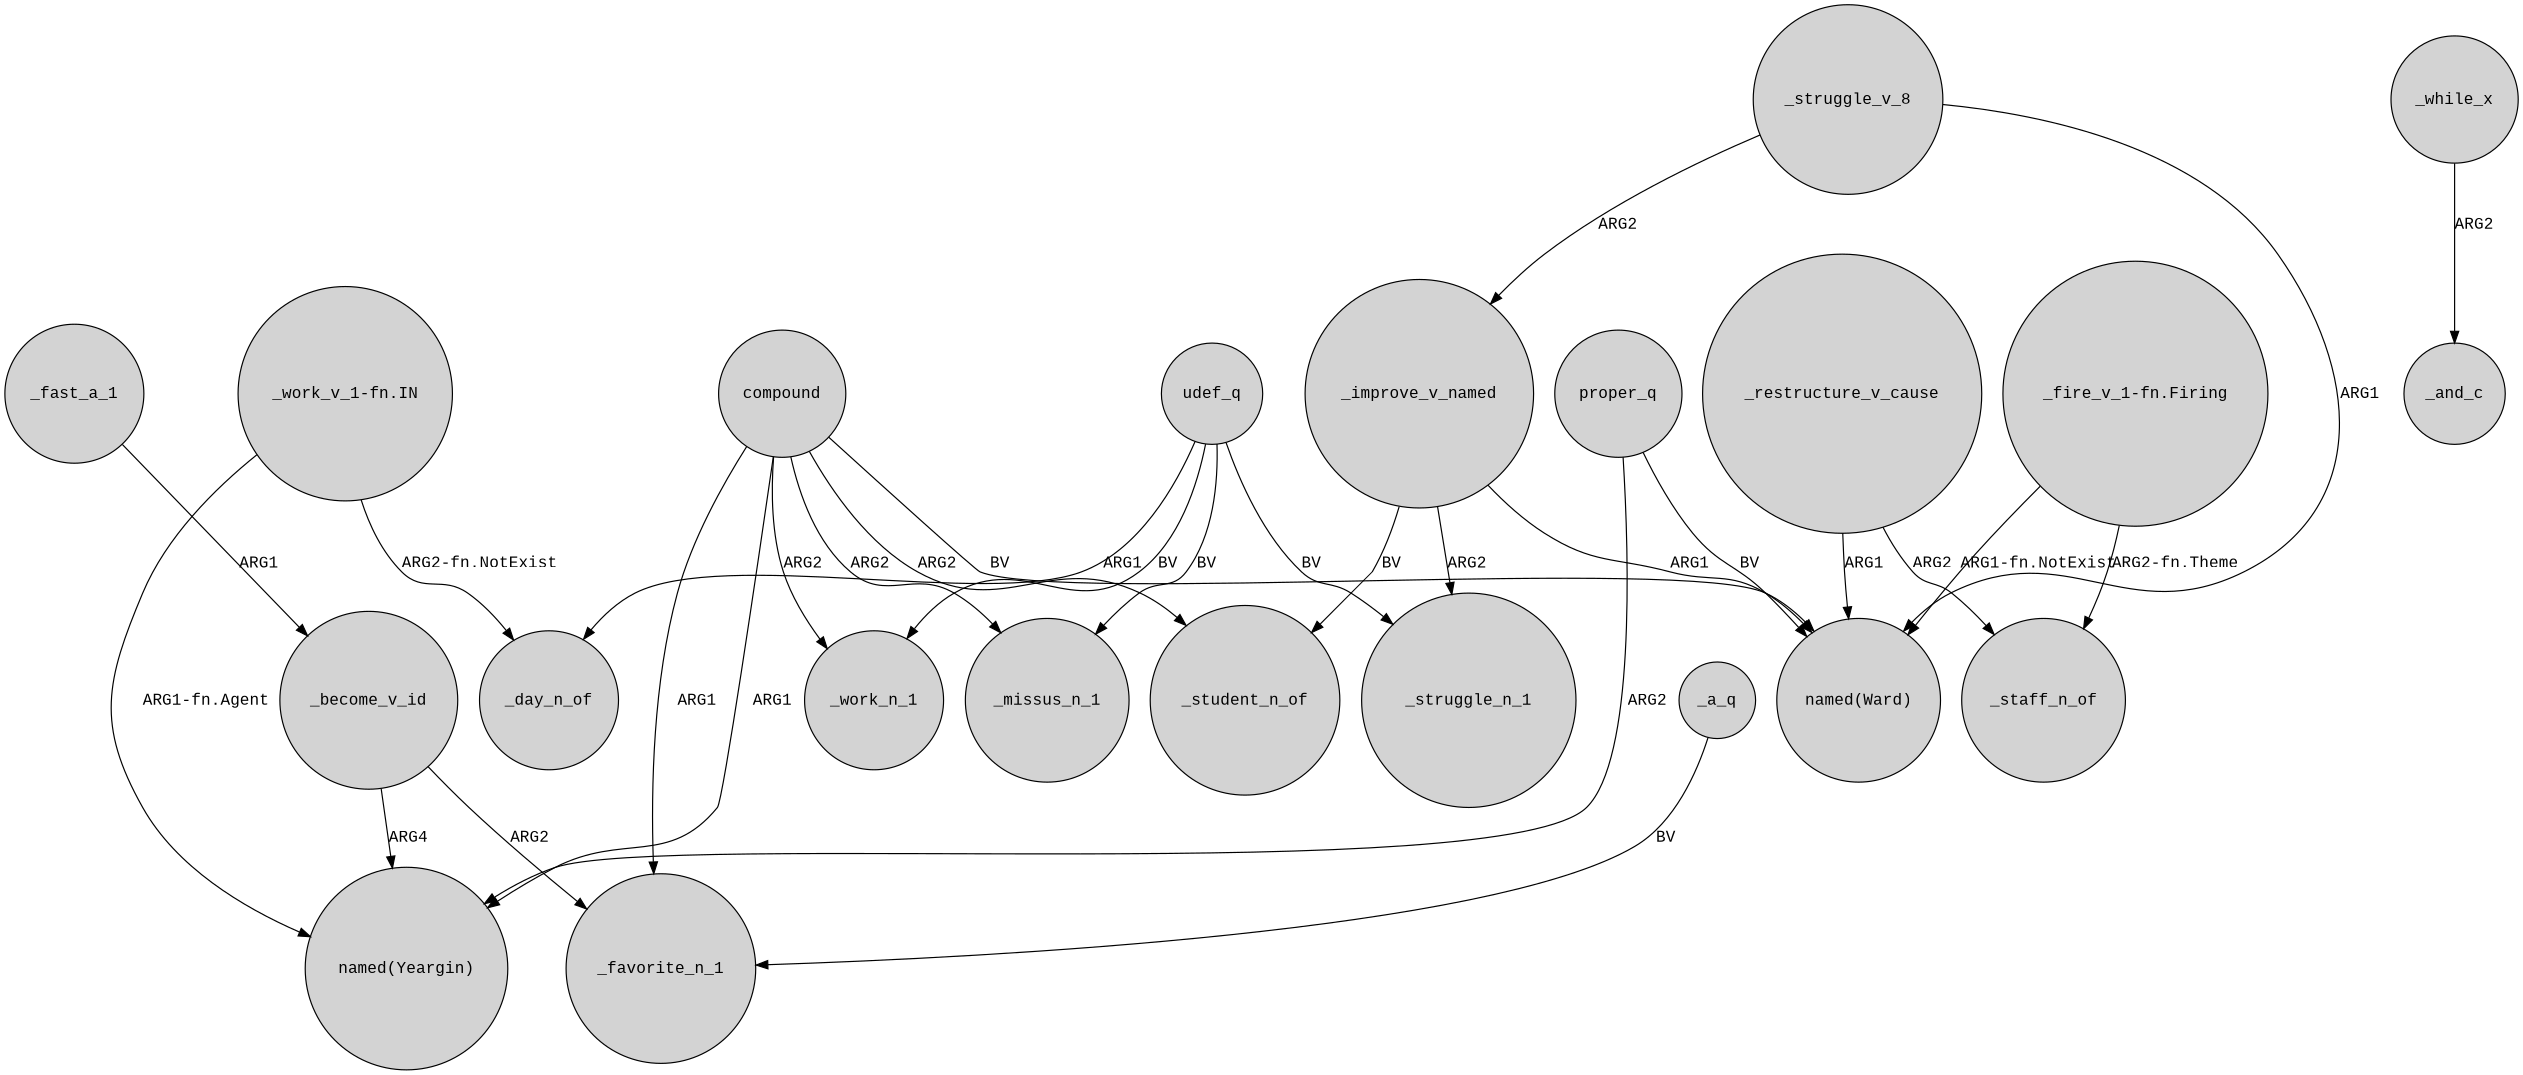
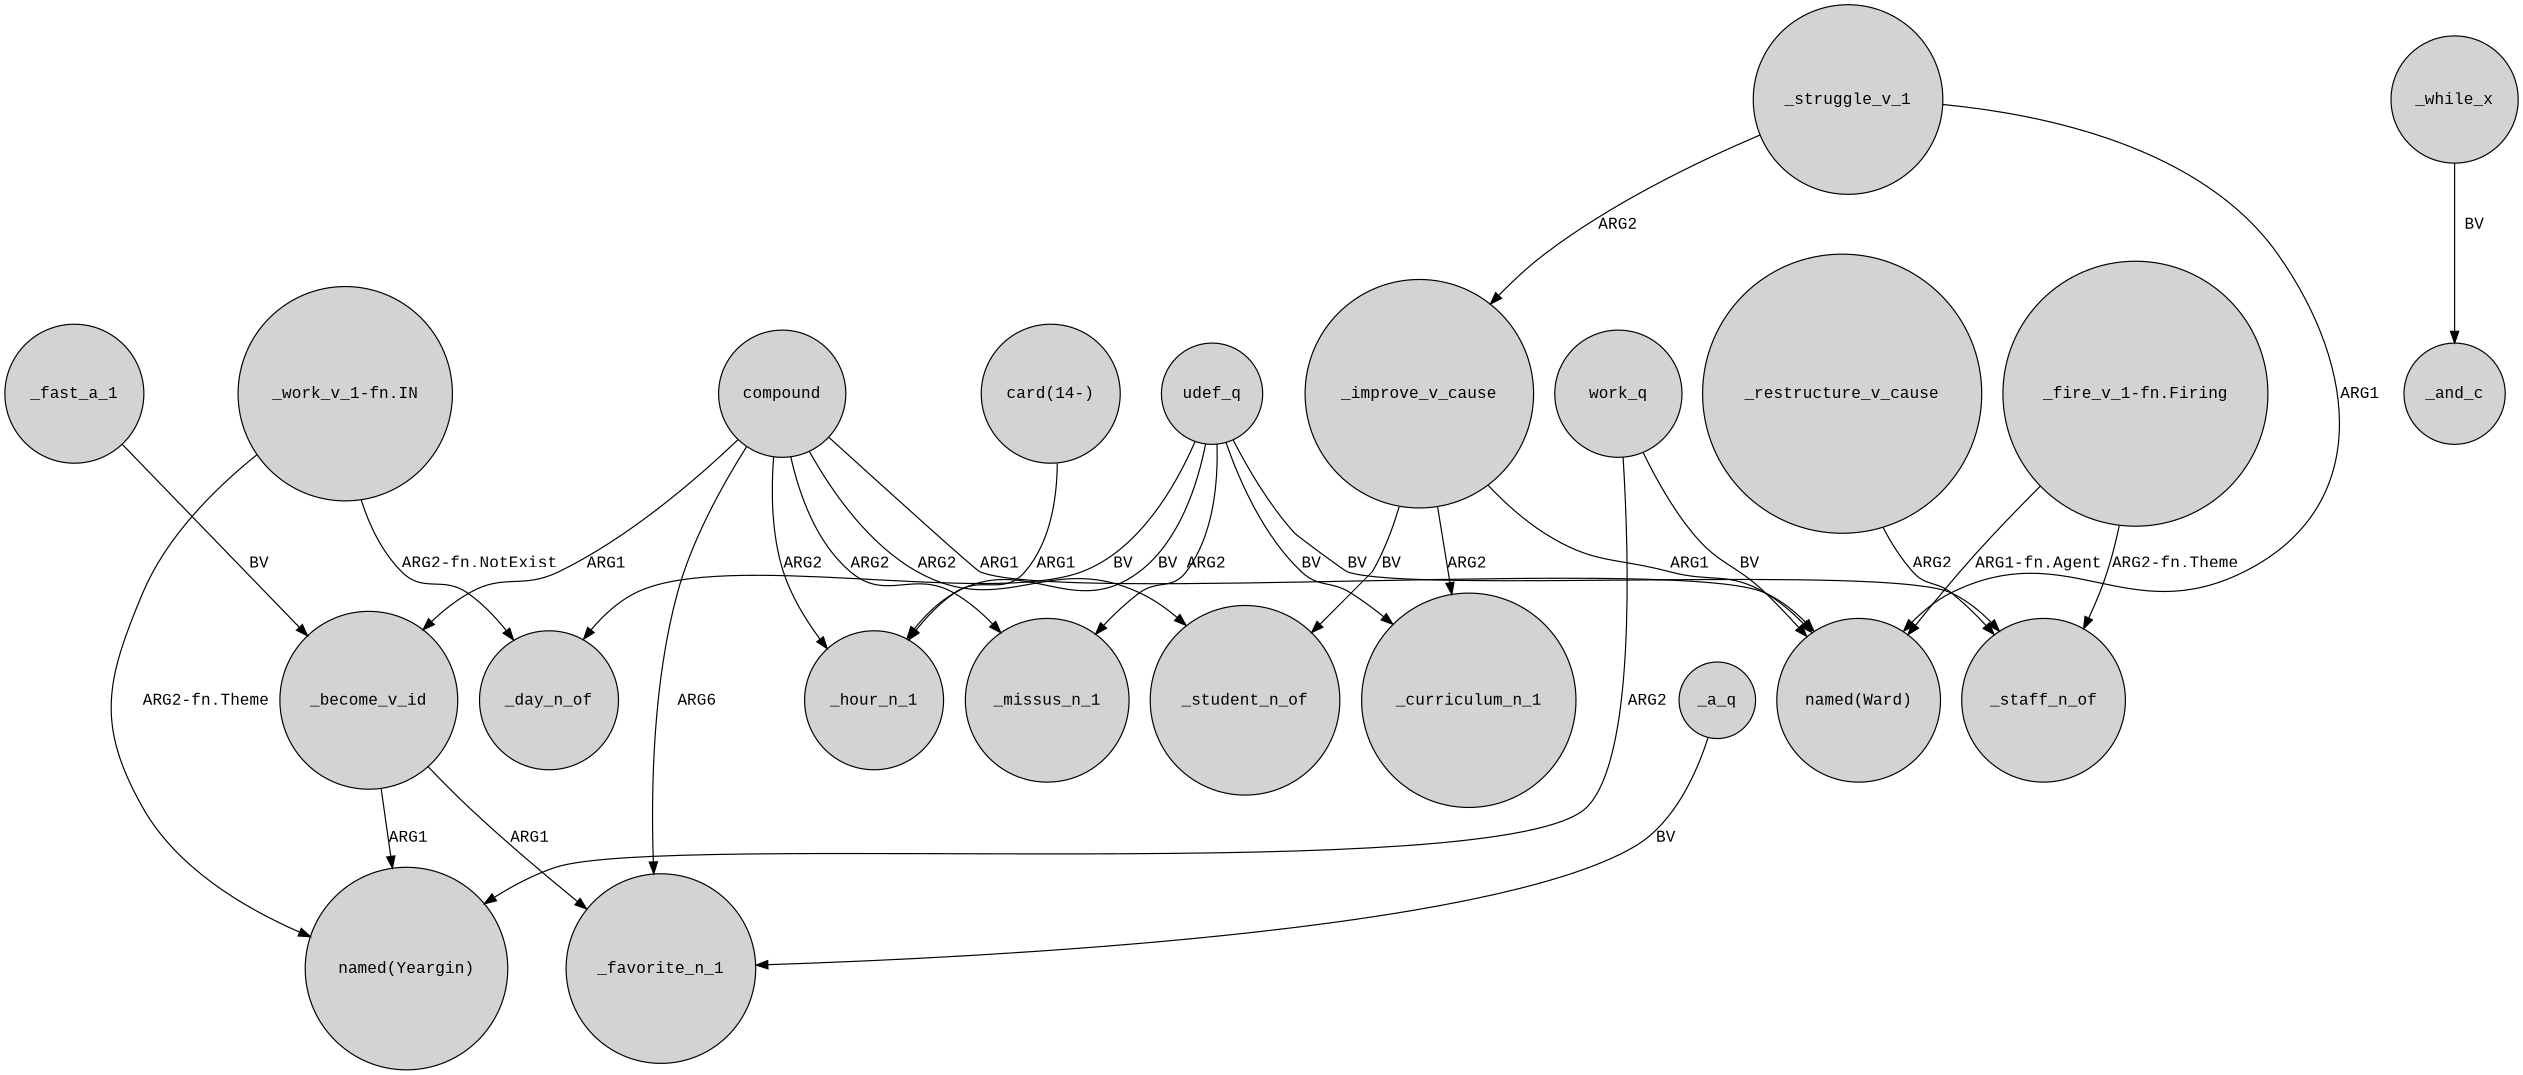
node "_struggle_v_8": label "_struggle_v_8" -> "_struggle_v_1"
edge "_while_x" -> "_and_c": label "ARG2" -> "BV"
node "card(14-)": added
node "_improve_v_named": label "_improve_v_named" -> "_improve_v_cause"
node "proper_q": label "proper_q" -> "work_q"
edge "_fast_a_1" -> "_become_v_id": label "ARG1" -> "BV"
edge "compound" -> "named(Ward)": label "BV" -> "ARG1"
edge "udef_q" -> "_day_n_of": label "ARG1" -> "BV"
edge "udef_q" -> "_missus_n_1": label "BV" -> "ARG2"
edge "_fire_v_1-fn.Firing" -> "named(Ward)": label "ARG1-fn.NotExist" -> "ARG1-fn.Agent"
edge "_restructure_v_cause" -> "named(Ward)": removed, label "ARG1"
edge "udef_q" -> "_staff_n_of": added, label "BV"
edge "_work_v_1-fn.IN" -> "named(Yeargin)": label "ARG1-fn.Agent" -> "ARG2-fn.Theme"
edge "compound" -> "_favorite_n_1": label "ARG1" -> "ARG6"
node "_work_n_1": label "_work_n_1" -> "_hour_n_1"
node "_struggle_n_1": label "_struggle_n_1" -> "_curriculum_n_1"
edge "compound" -> "named(Yeargin)": now "compound" -> "_become_v_id"
edge "_become_v_id" -> "named(Yeargin)": label "ARG4" -> "ARG1"
edge "_become_v_id" -> "_favorite_n_1": label "ARG2" -> "ARG1"
